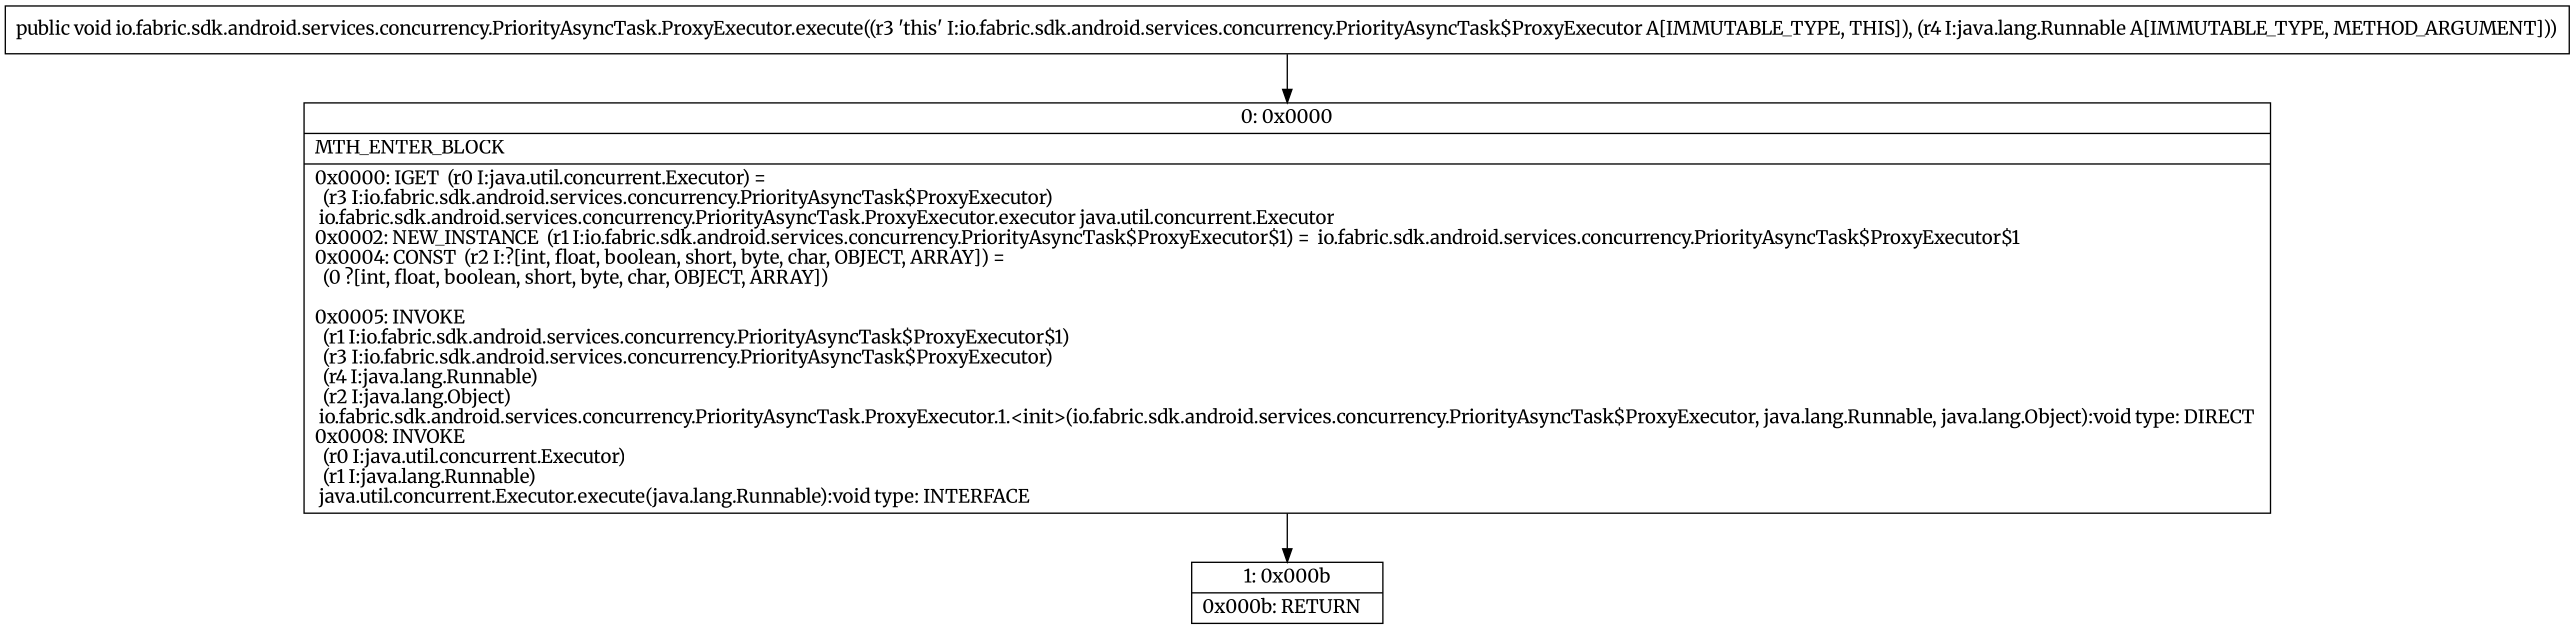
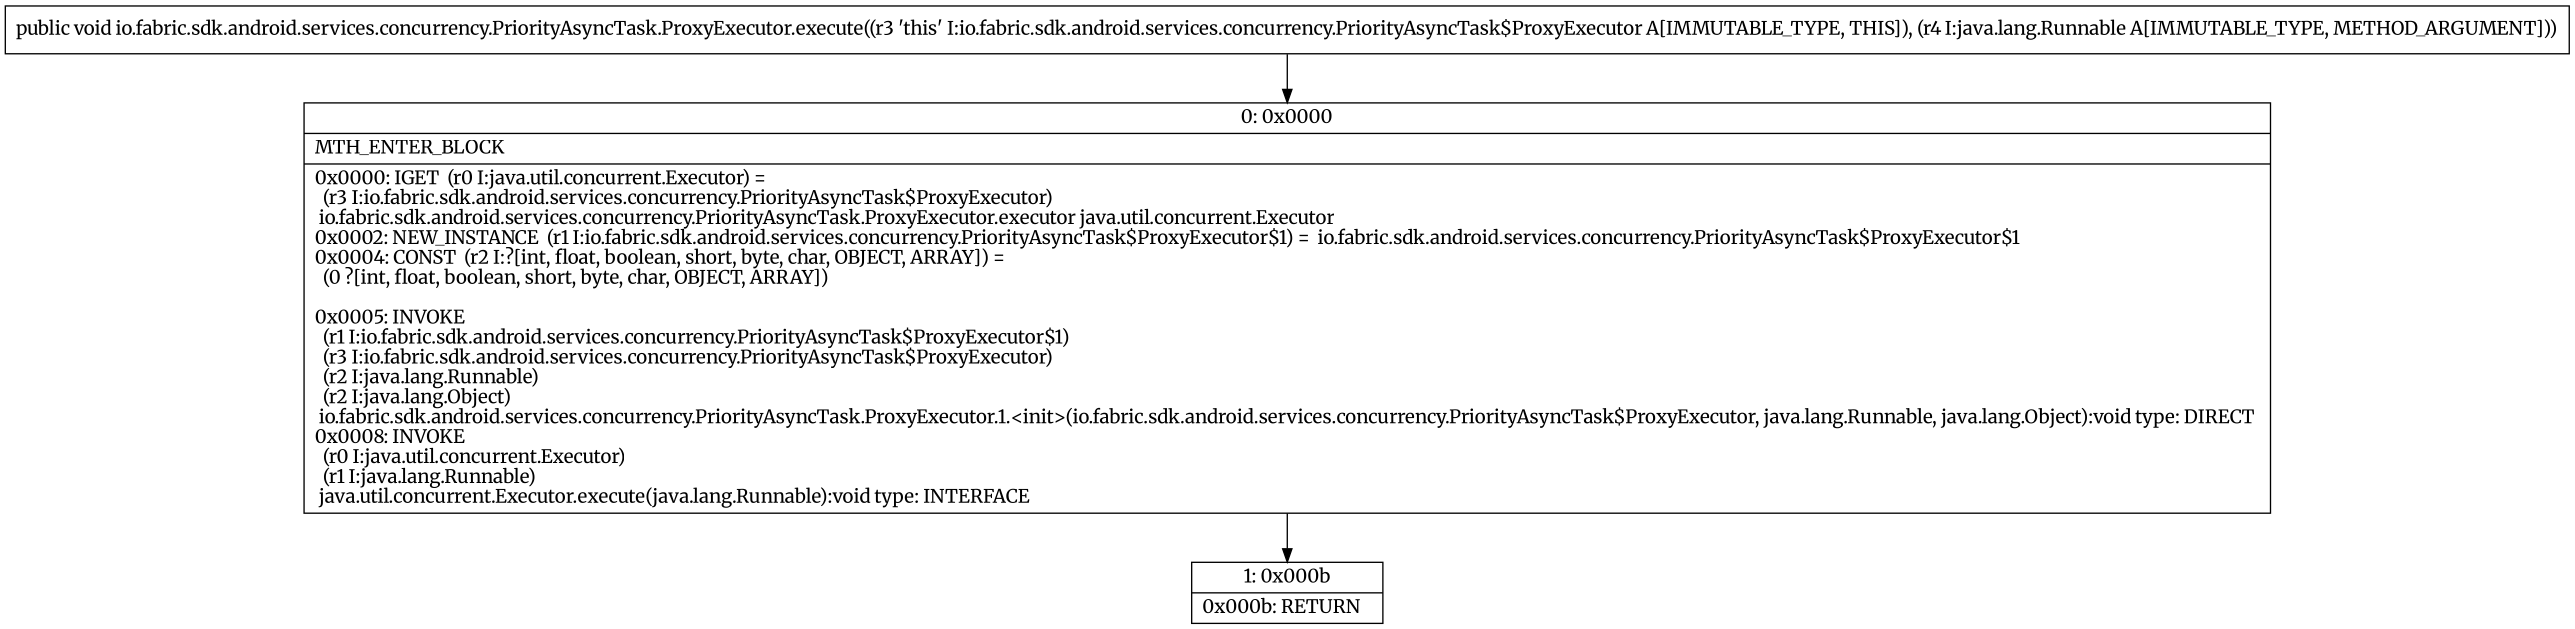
node "0: 0x0000": text "(r4 I:java.lang.Runnable)" -> "(r2 I:java.lang.Runnable)"
